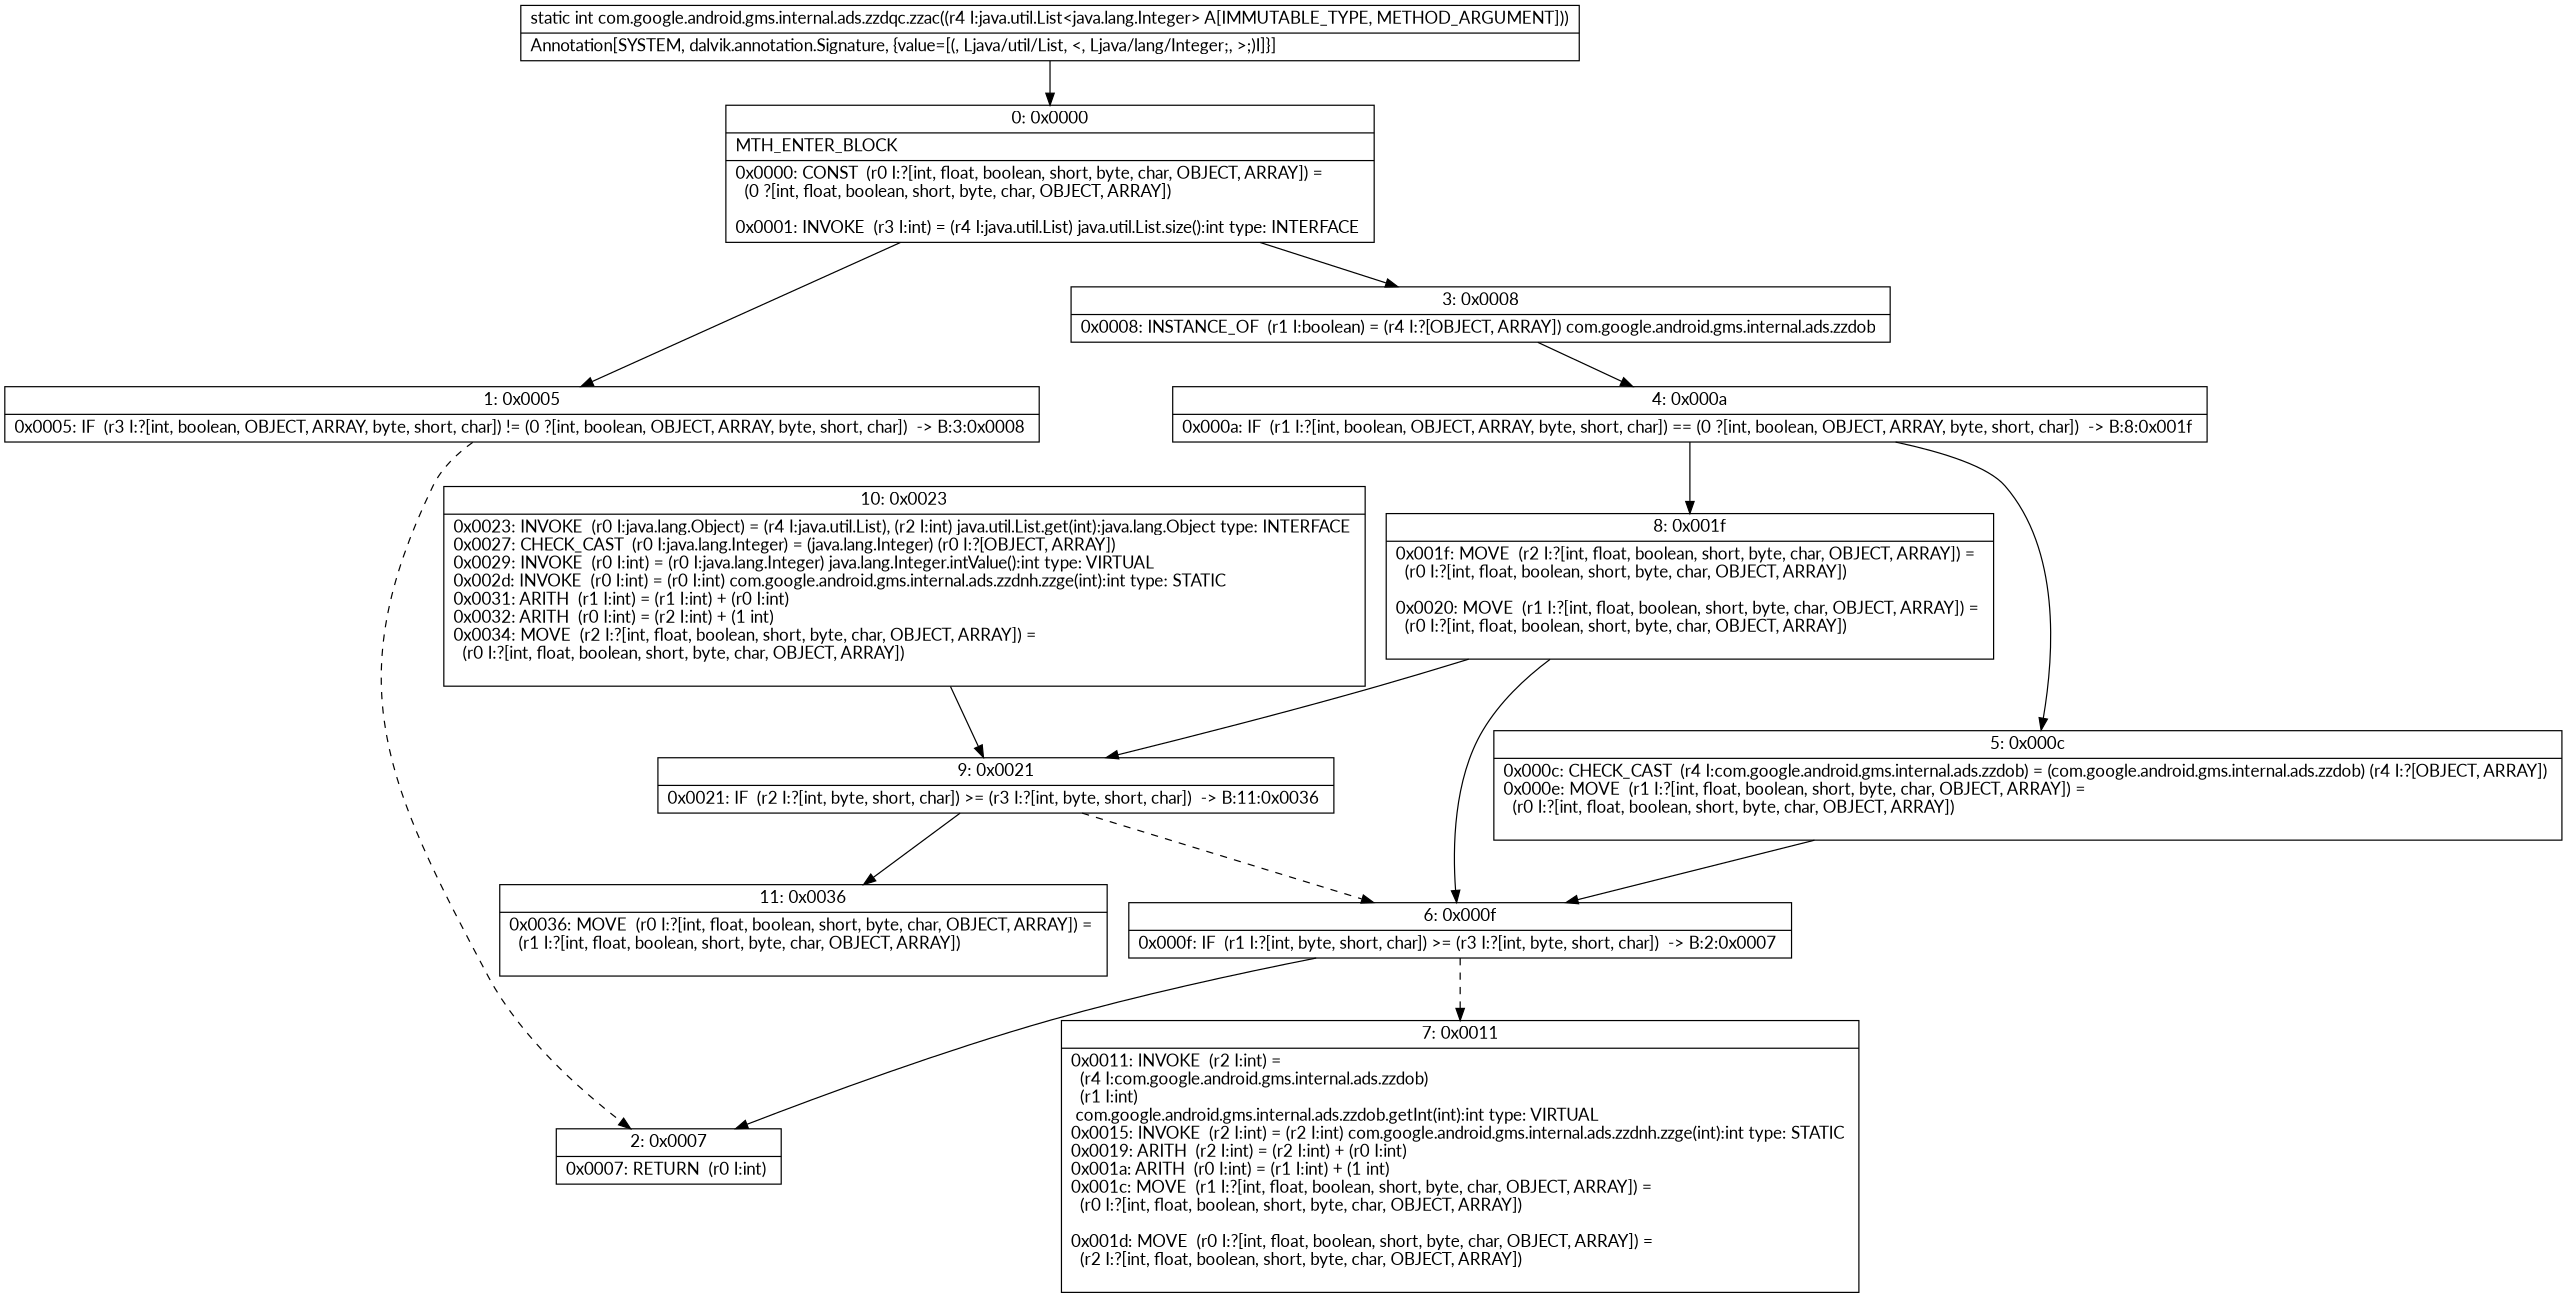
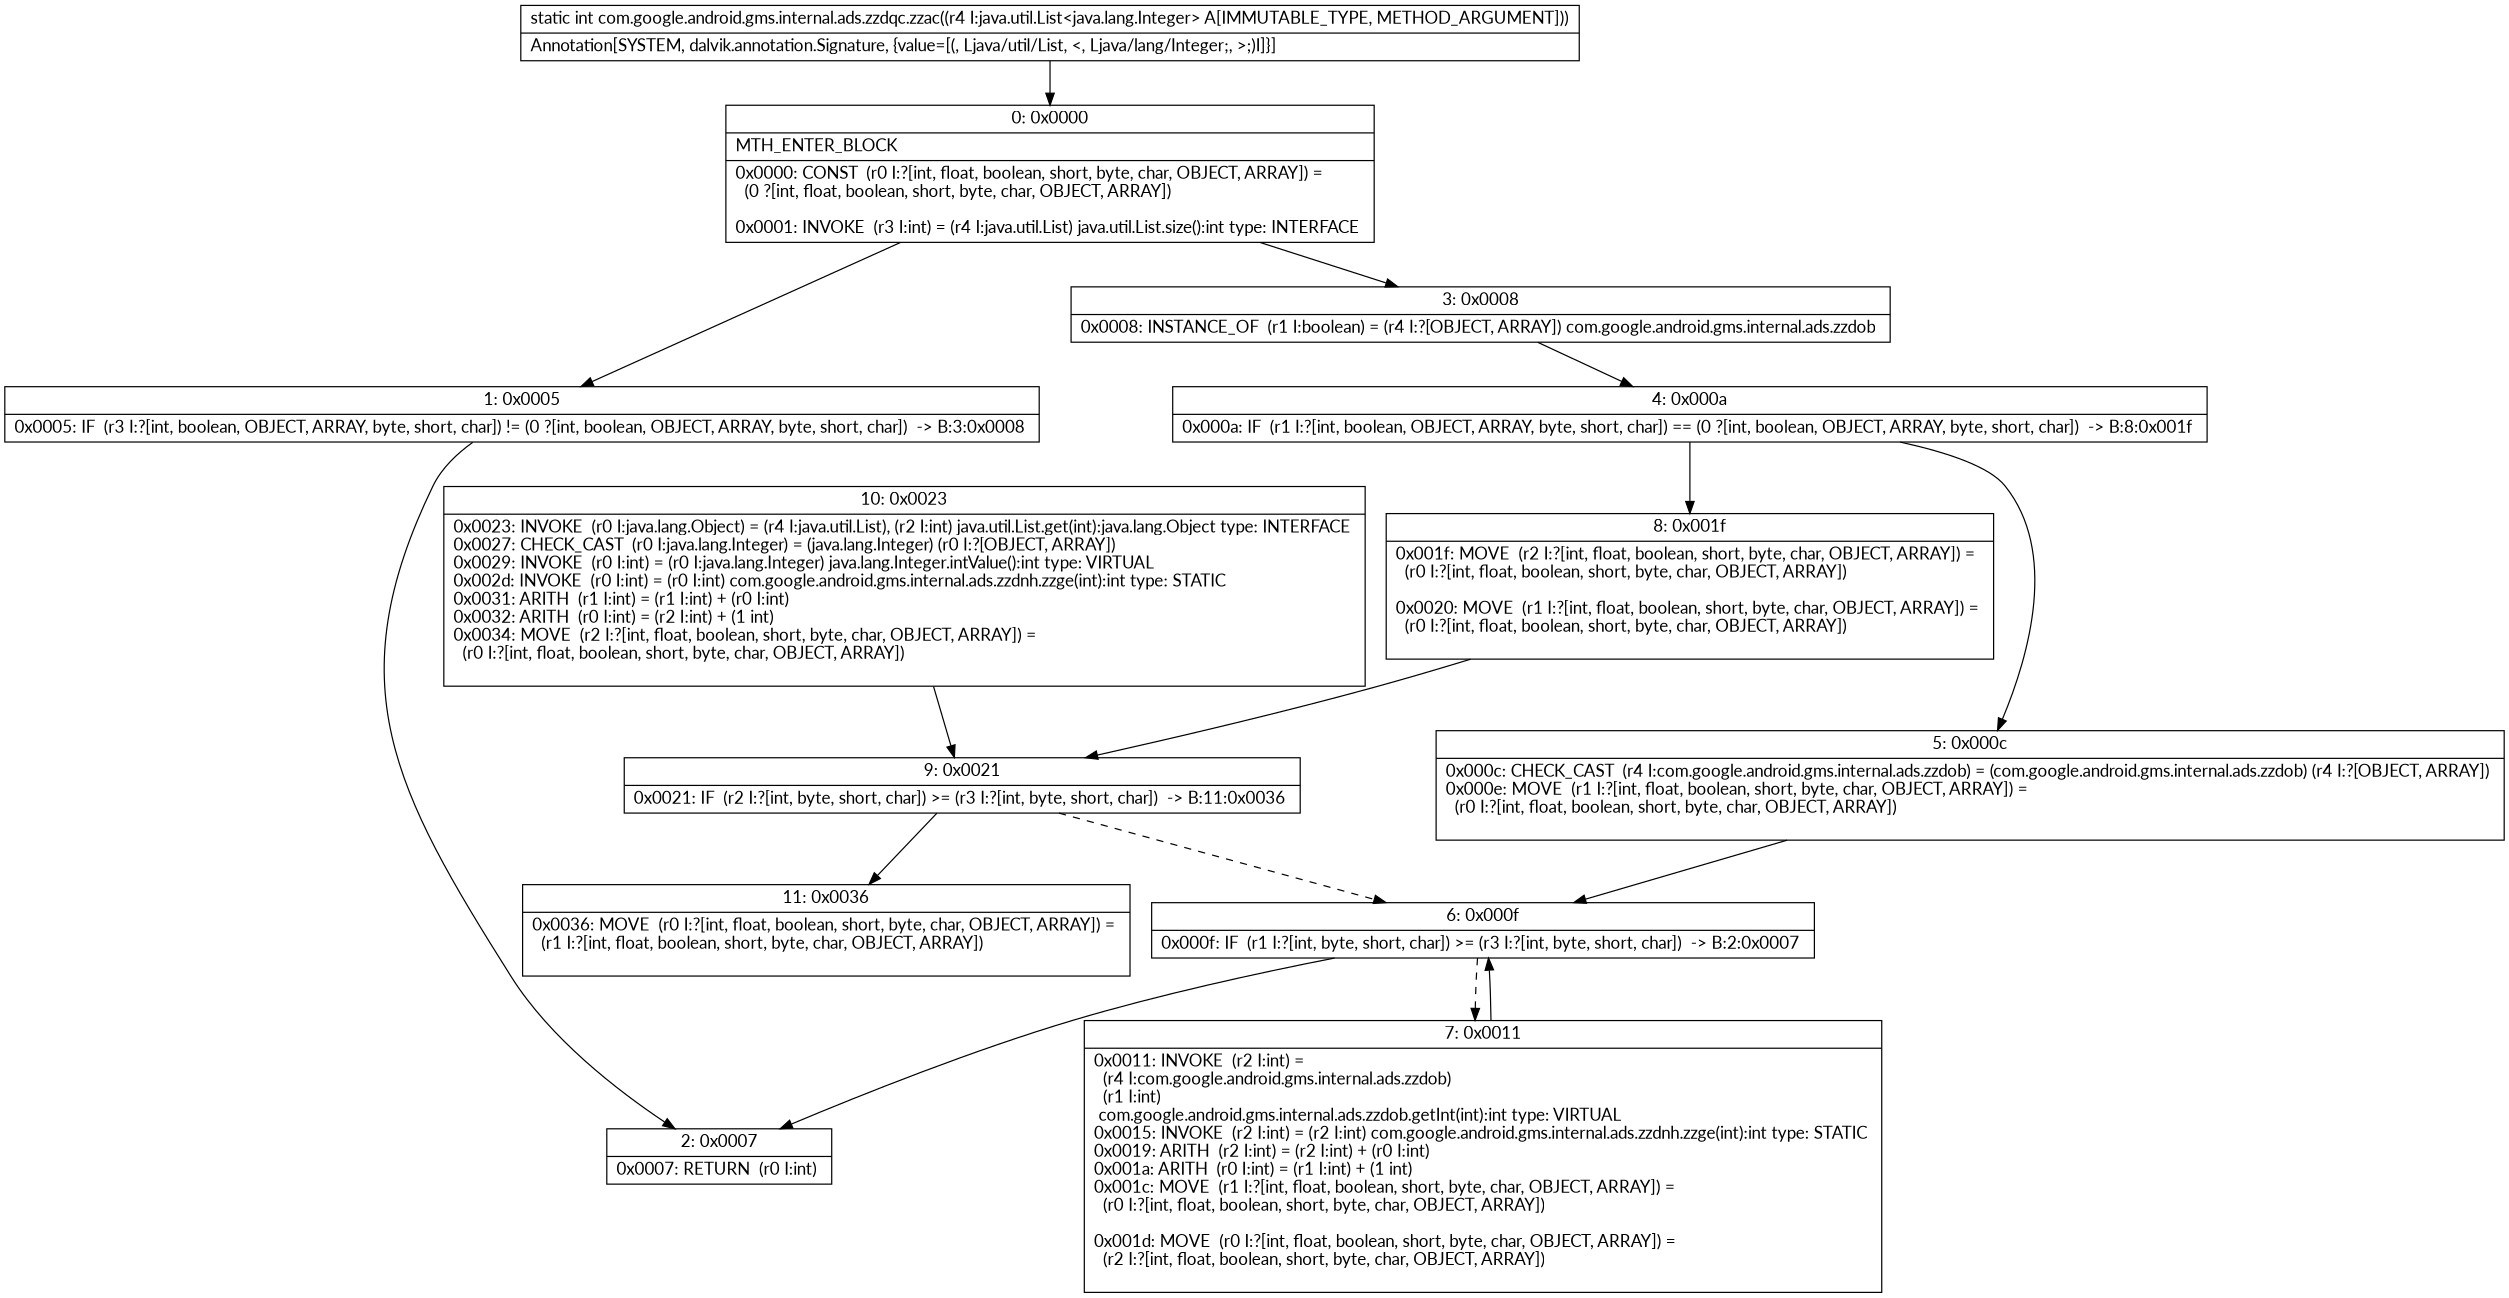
edge "8: 0x001f" -> "6: 0x000f": now "7: 0x0011" -> "6: 0x000f"
edge "1: 0x0005" -> "2: 0x0007": style dashed -> solid
